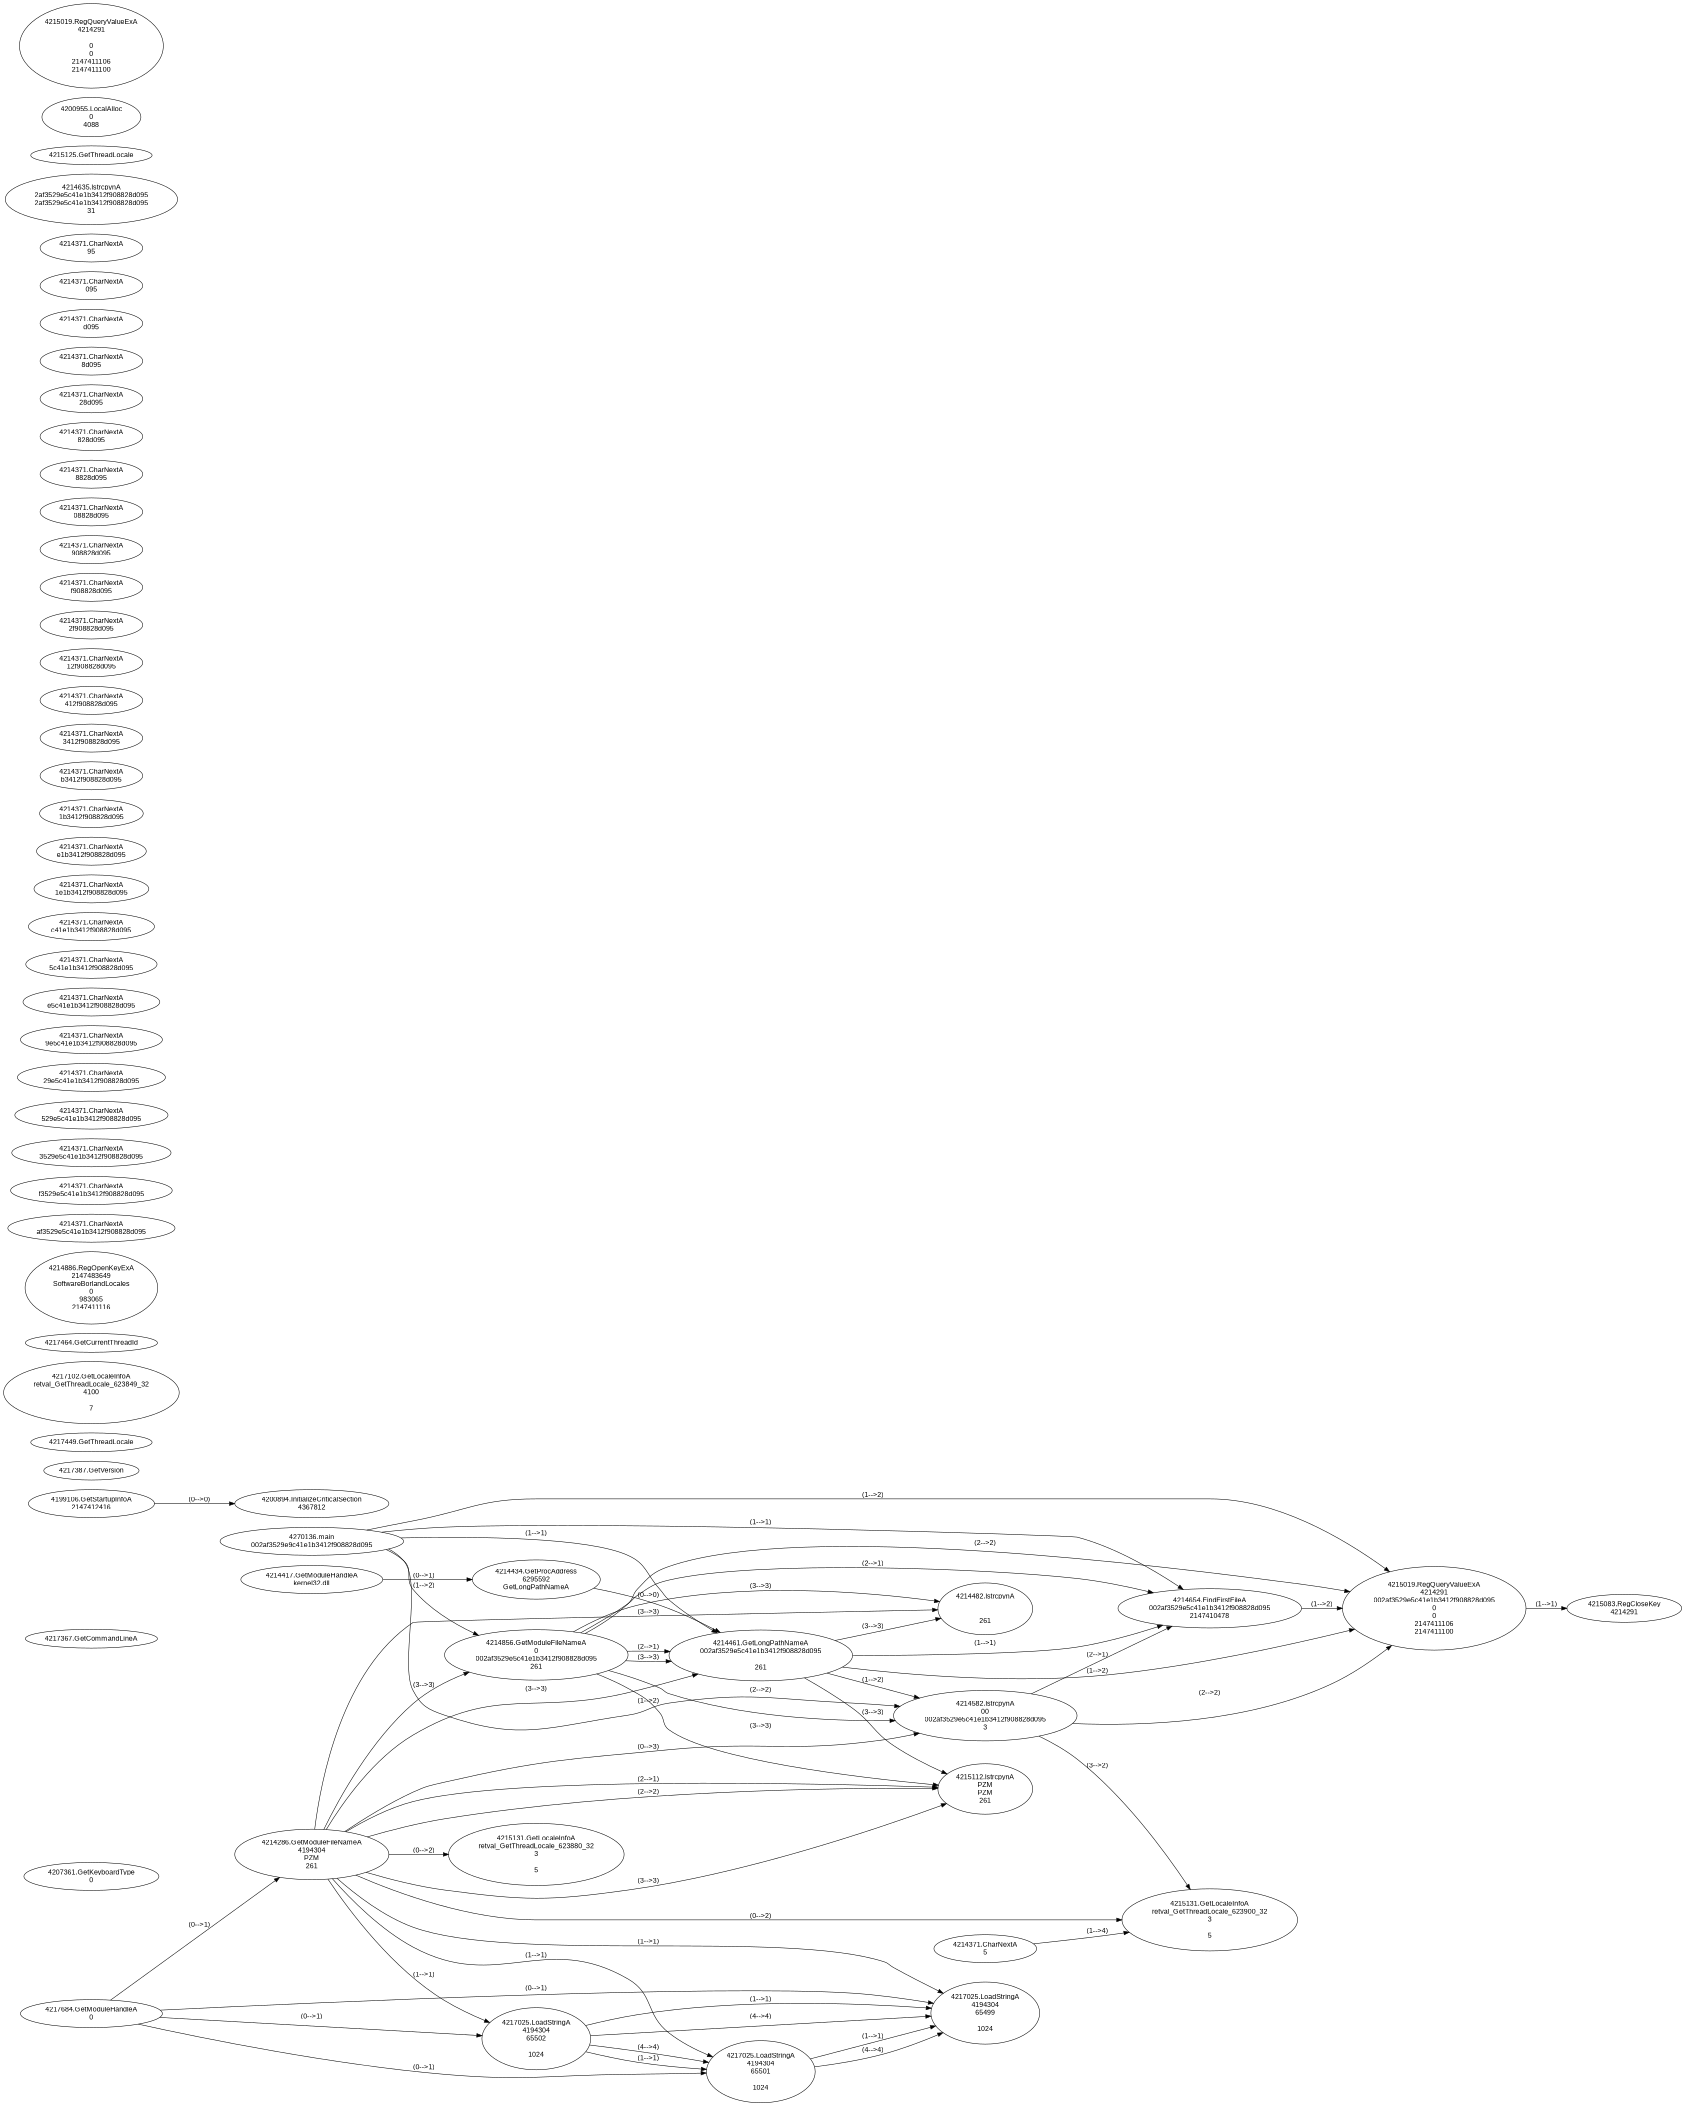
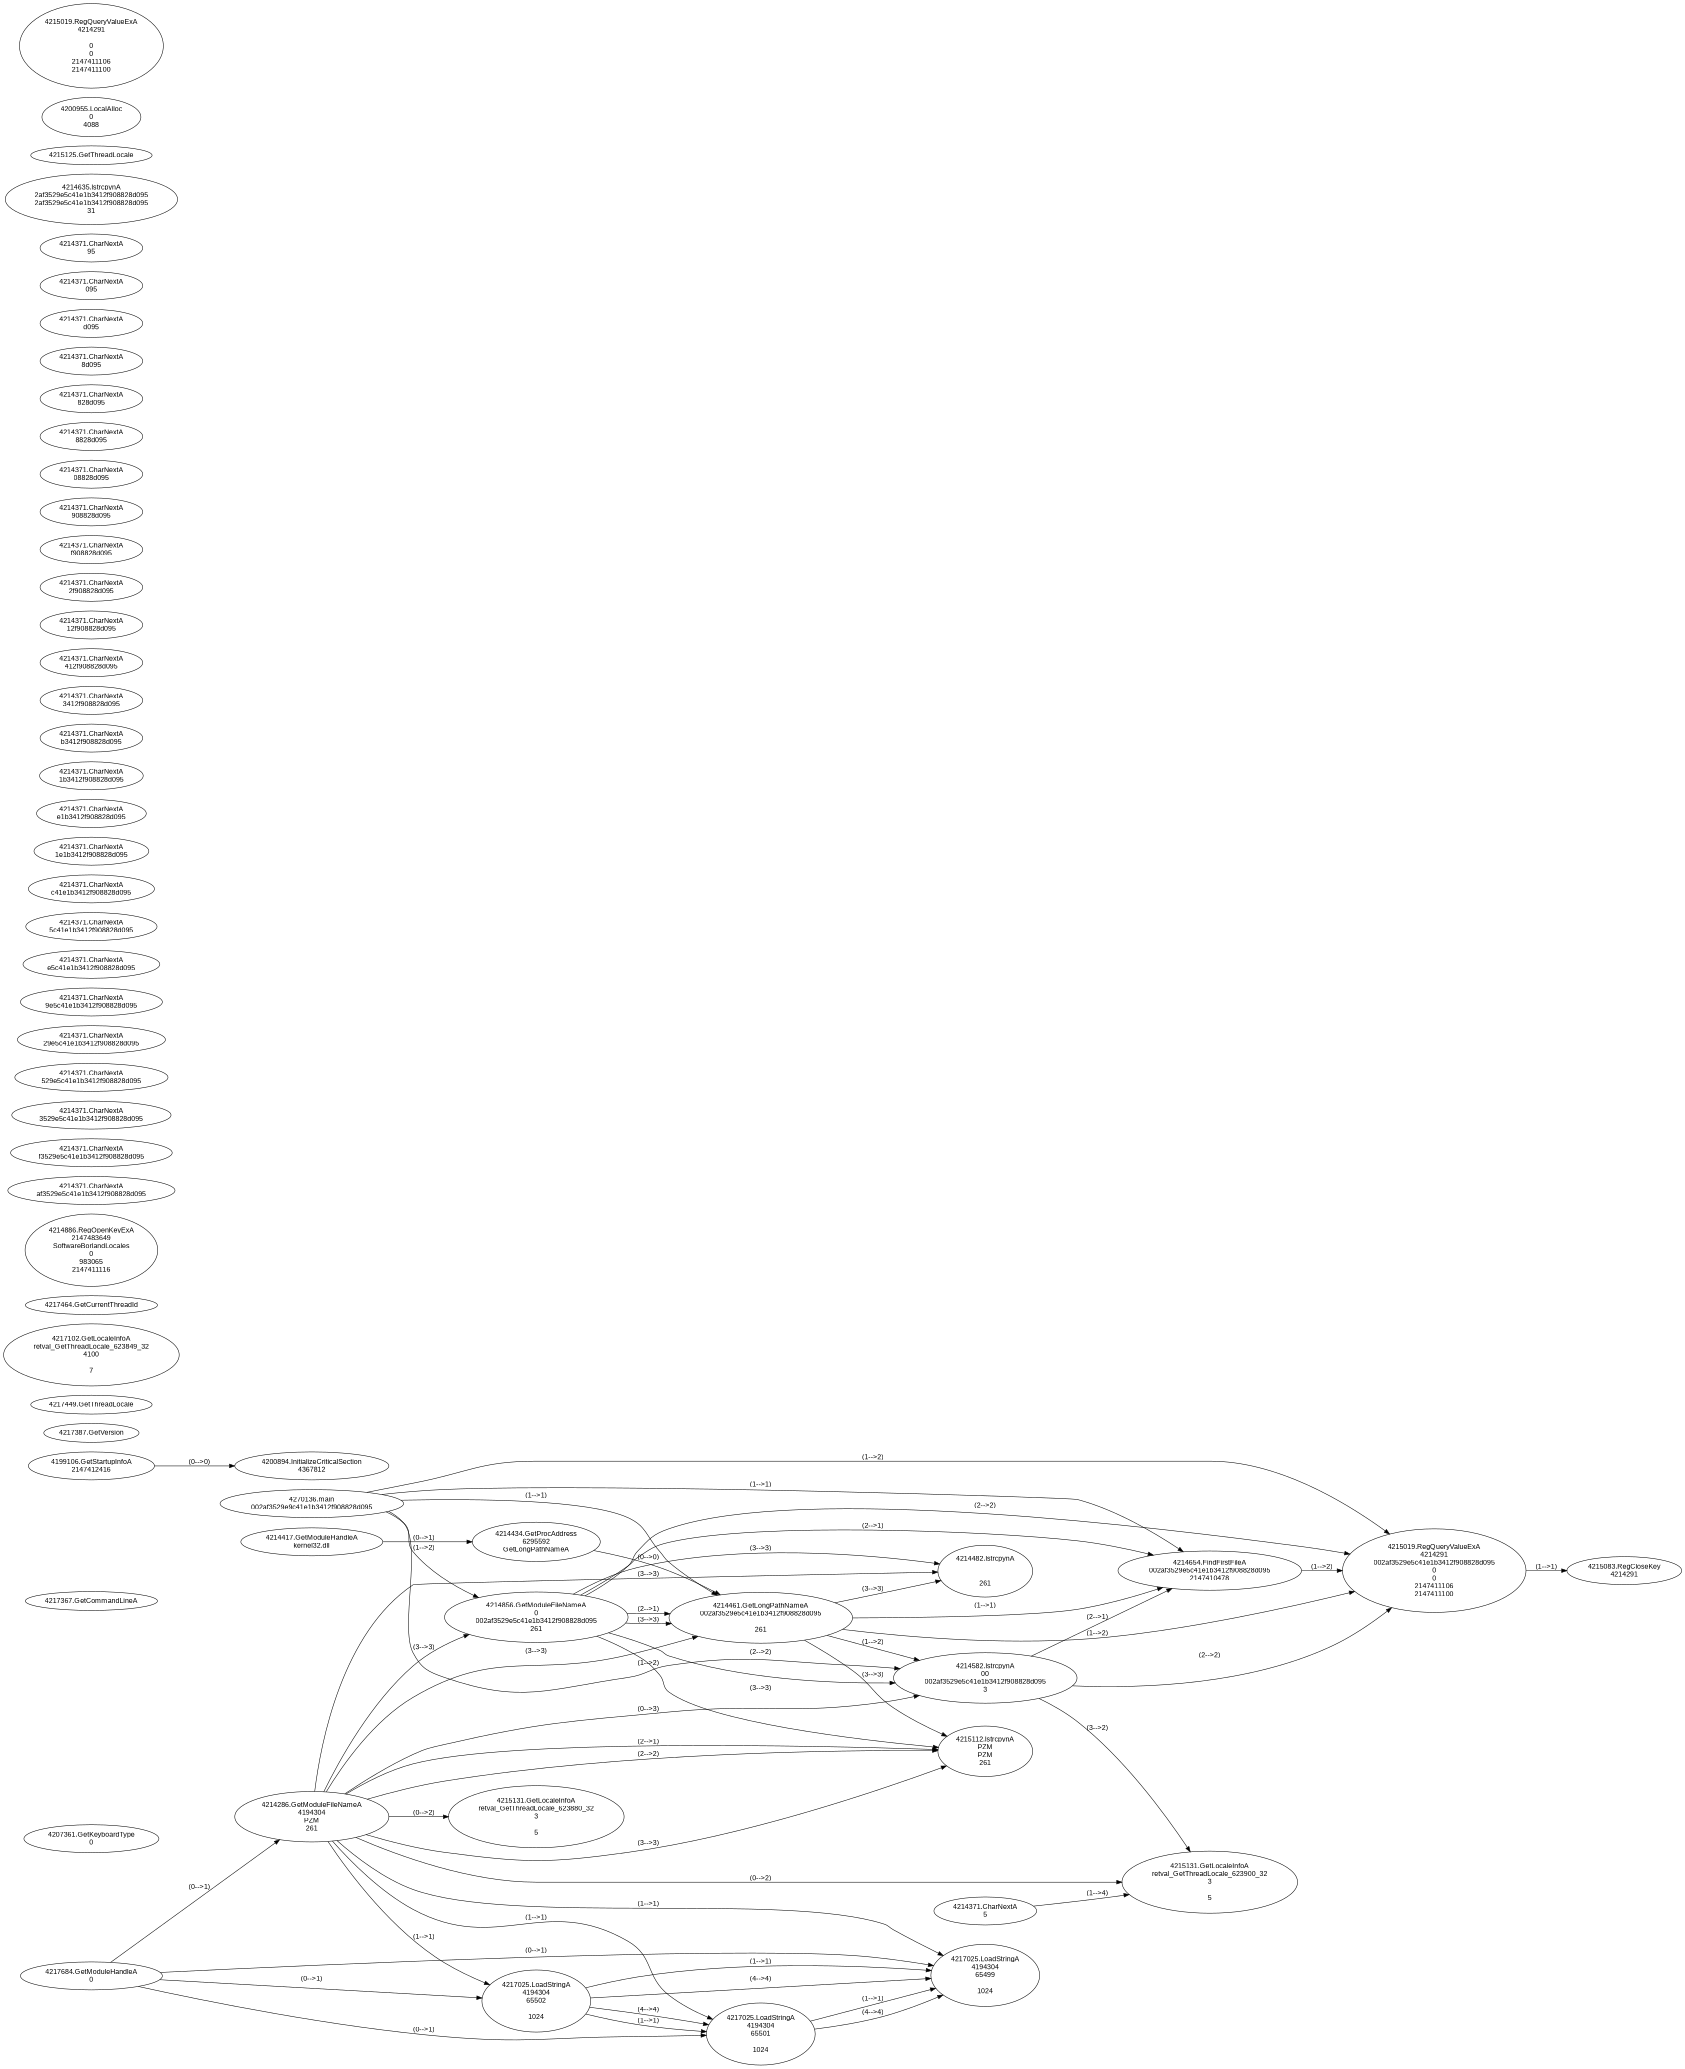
node "4214371.CharNextA 28d095": removed
